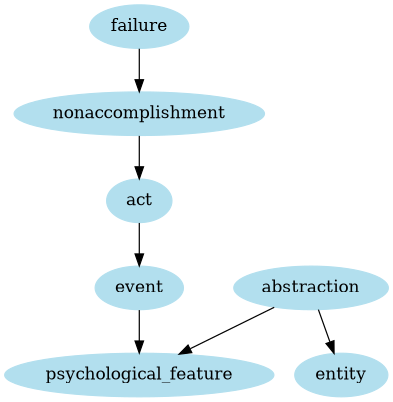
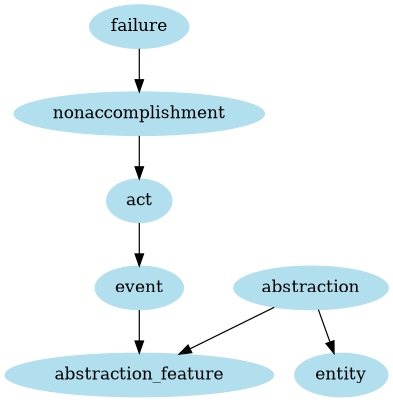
node "psychological_feature": label "psychological_feature" -> "abstraction_feature"
